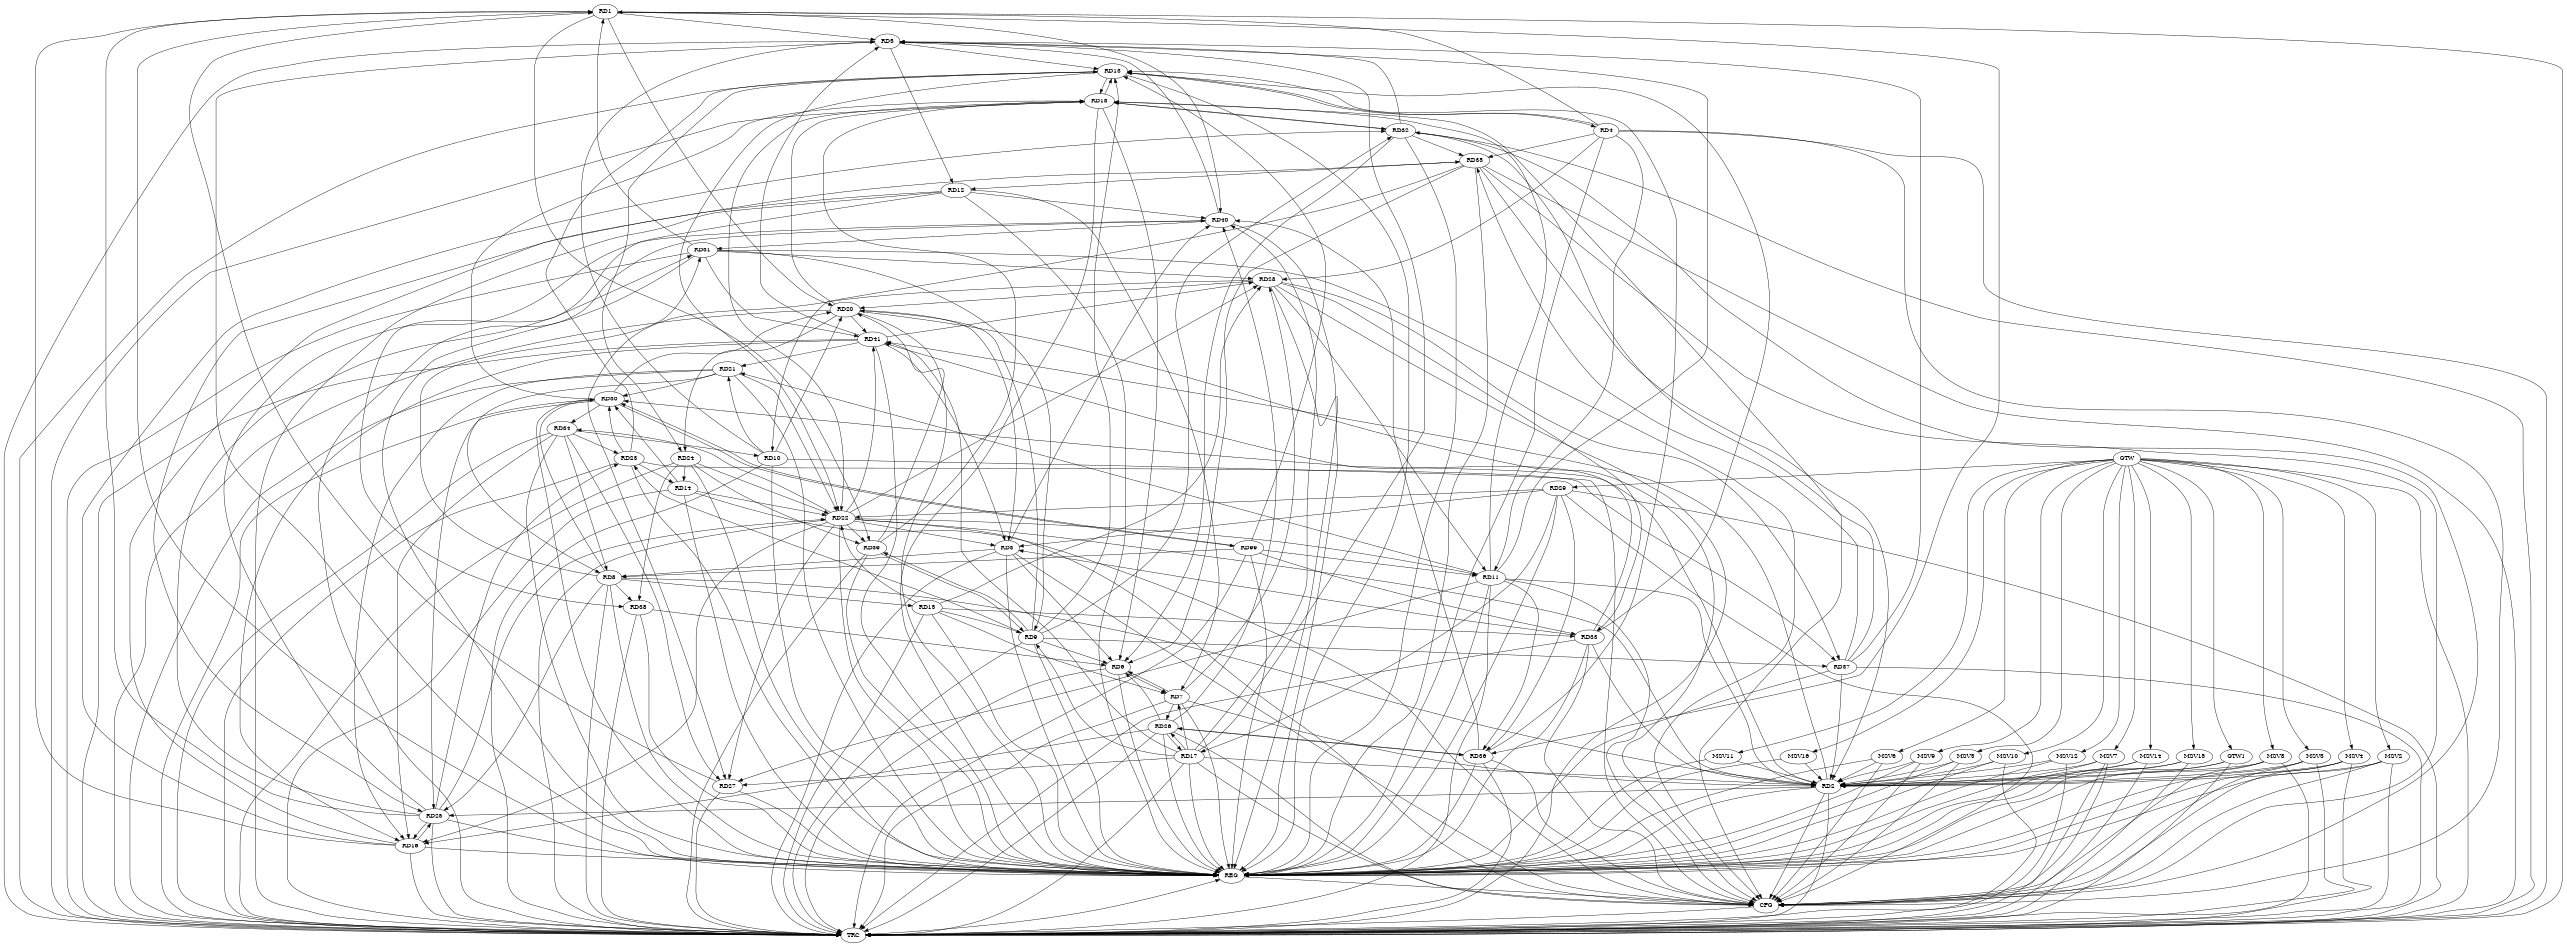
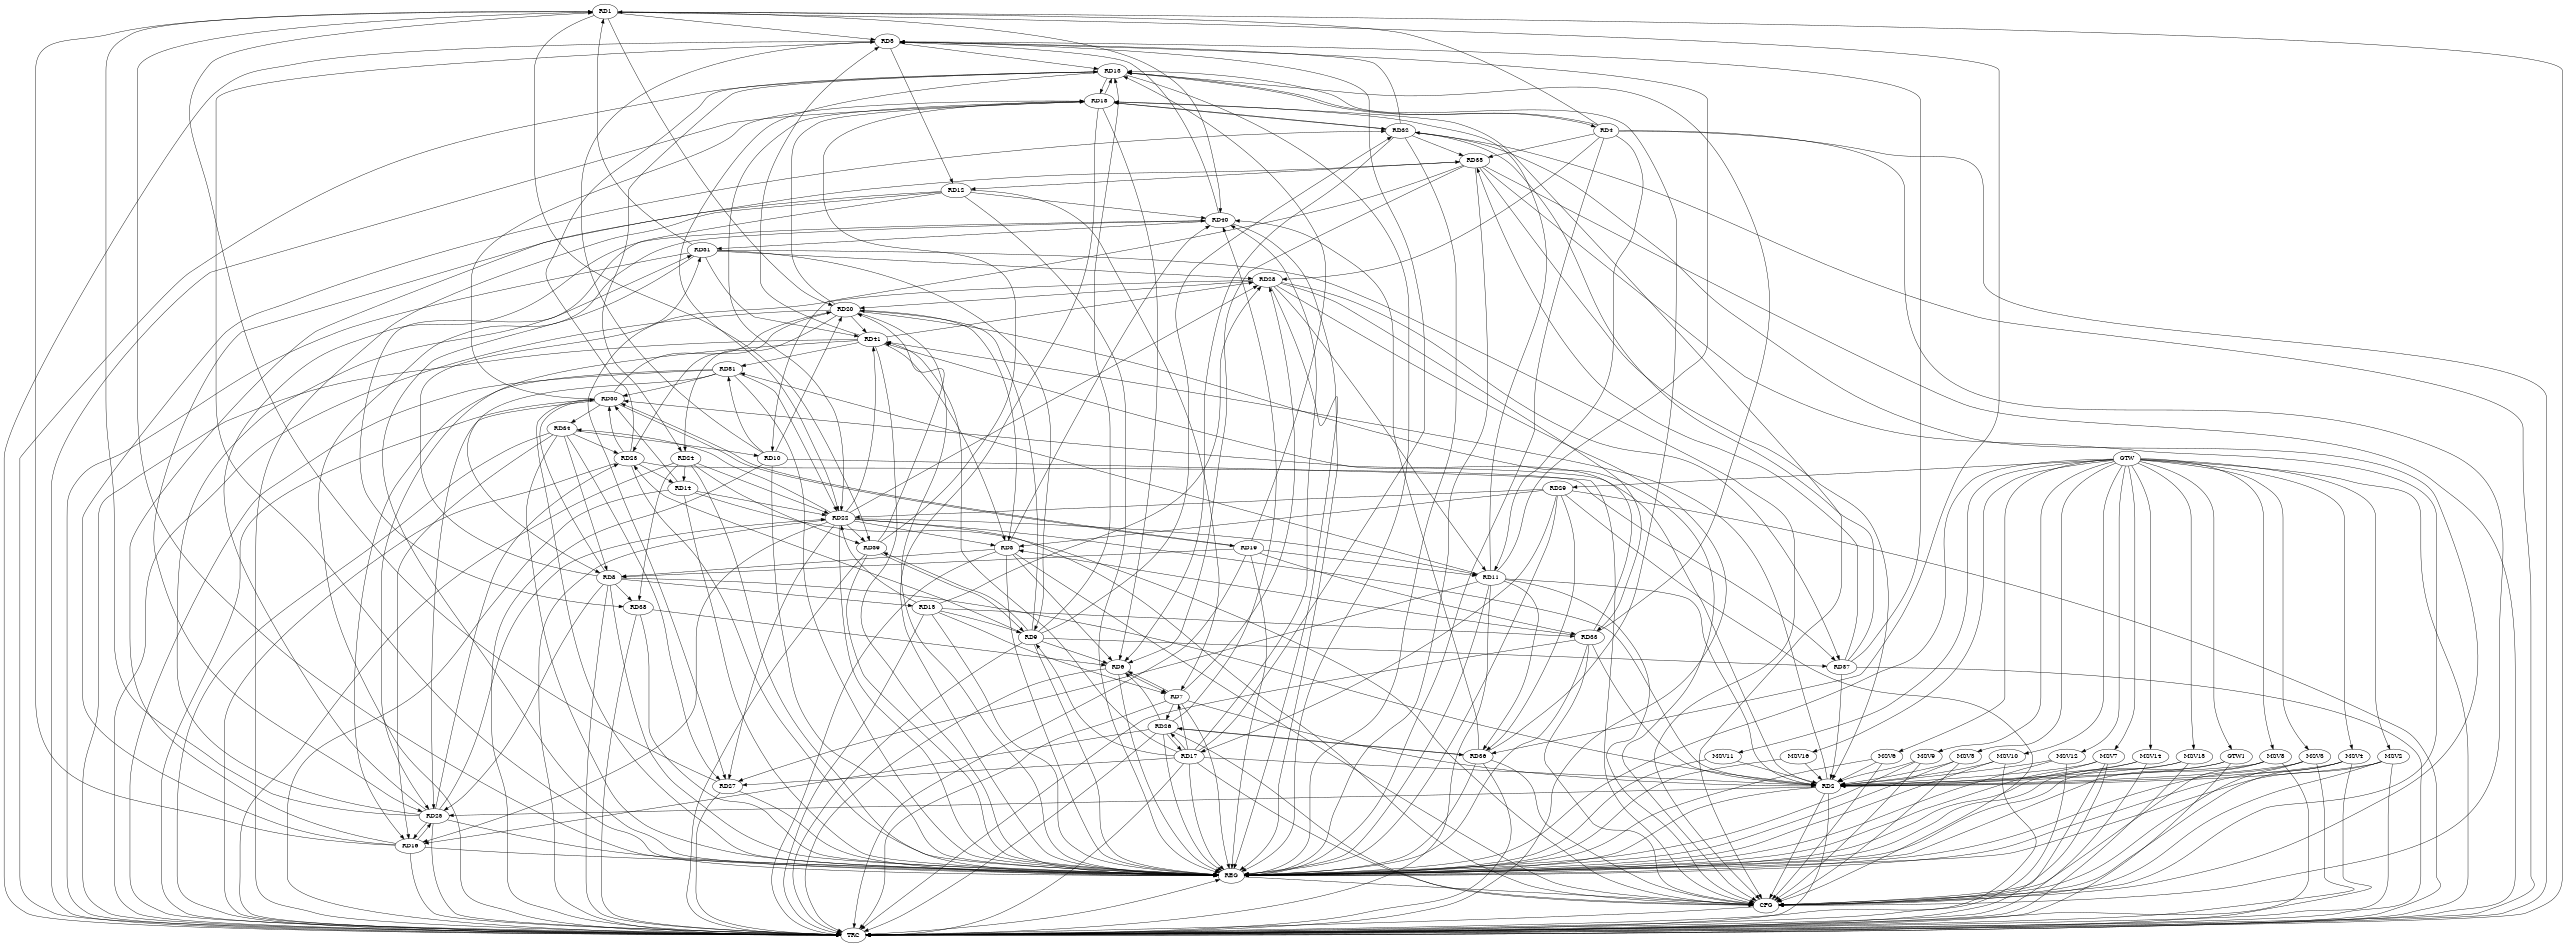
edge "RD20" -> "RD23": added
node "RD21": label "RD21" -> "RD81"
edge "RD41" -> "RD16": now "RD41" -> "RD25"
node "RD99": label "RD99" -> "RD19"
edge "RD37" -> "REG": now "GTW" -> "REG"
